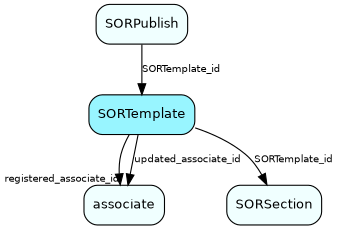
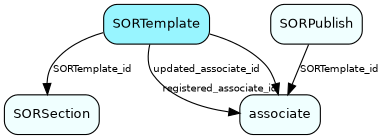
edge "SORPublish" -> "SORTemplate": now "SORPublish" -> "associate"
